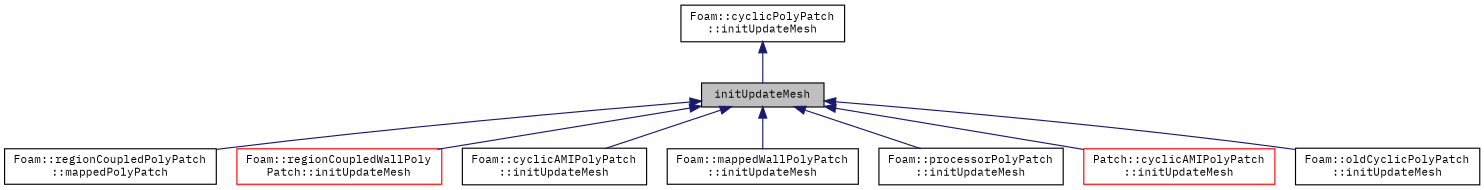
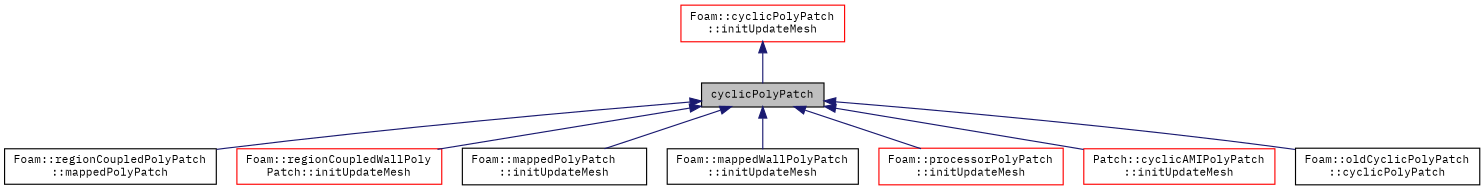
node "Foam::cyclicPolyPatch ::initUpdateMesh": color black -> red
node "initUpdateMesh": label "initUpdateMesh" -> "cyclicPolyPatch"
node "Foam::cyclicAMIPolyPatch ::initUpdateMesh": label "Foam::cyclicAMIPolyPatch ::initUpdateMesh" -> "Foam::mappedPolyPatch ::initUpdateMesh"
node "Foam::processorPolyPatch ::initUpdateMesh": color black -> red
node "Foam::oldCyclicPolyPatch ::initUpdateMesh": label "Foam::oldCyclicPolyPatch ::initUpdateMesh" -> "Foam::oldCyclicPolyPatch ::cyclicPolyPatch"
